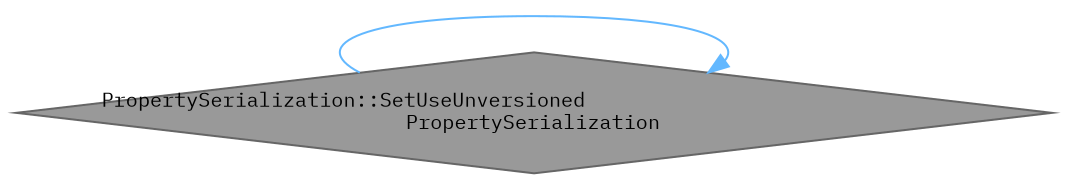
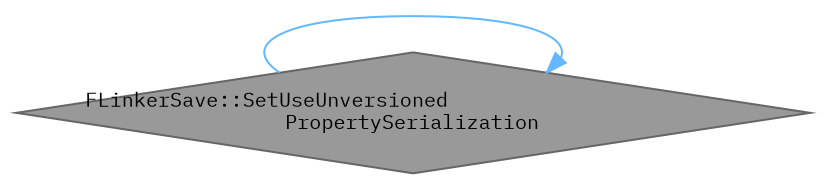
node "PropertySerialization::SetUseUnversioned PropertySerialization": label "PropertySerialization::SetUseUnversioned PropertySerialization" -> "FLinkerSave::SetUseUnversioned PropertySerialization"
